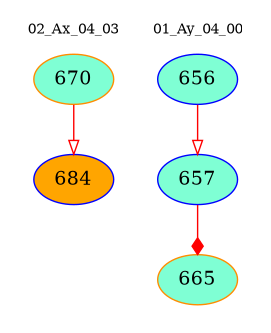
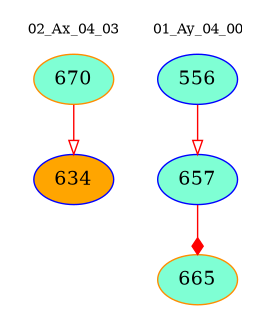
node "656": label "656" -> "556"
node "684": label "684" -> "634"
